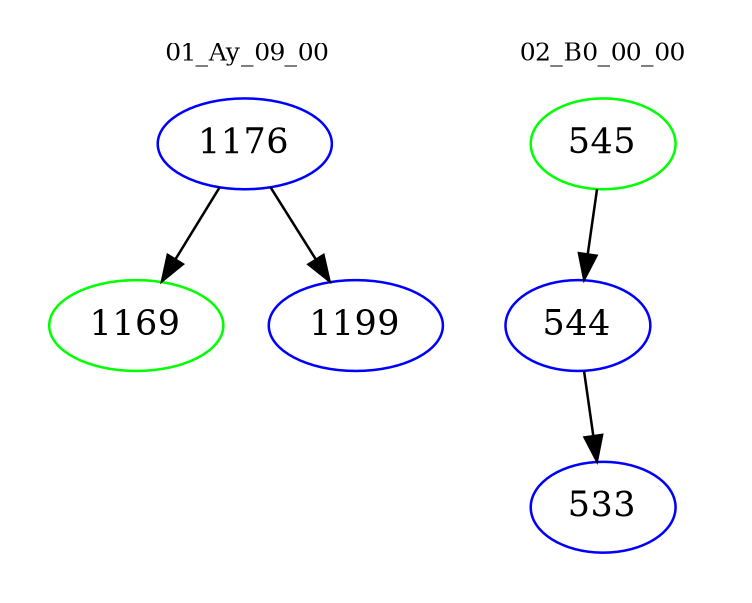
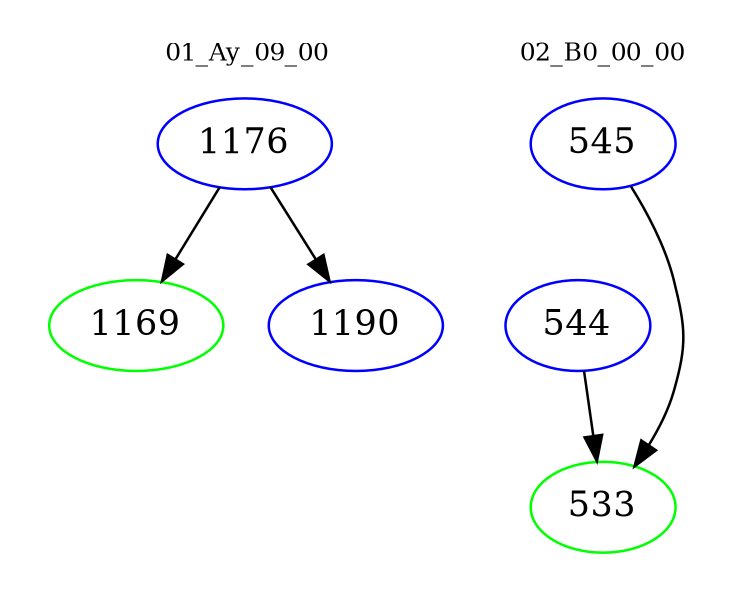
node "545": color green -> blue
edge "545" -> "544": now "545" -> "533"
node "1199": label "1199" -> "1190"
node "533": color blue -> green
